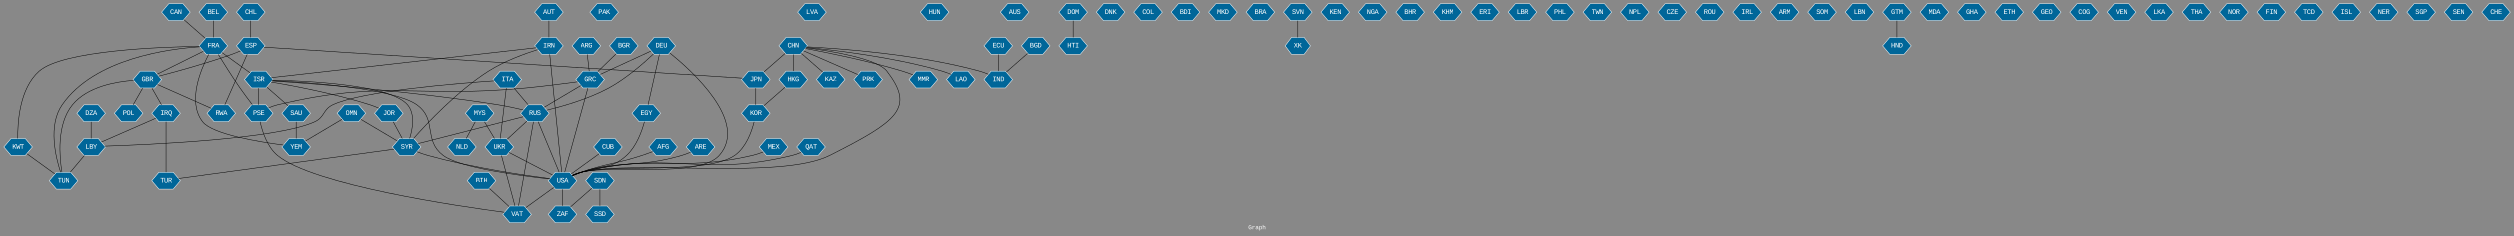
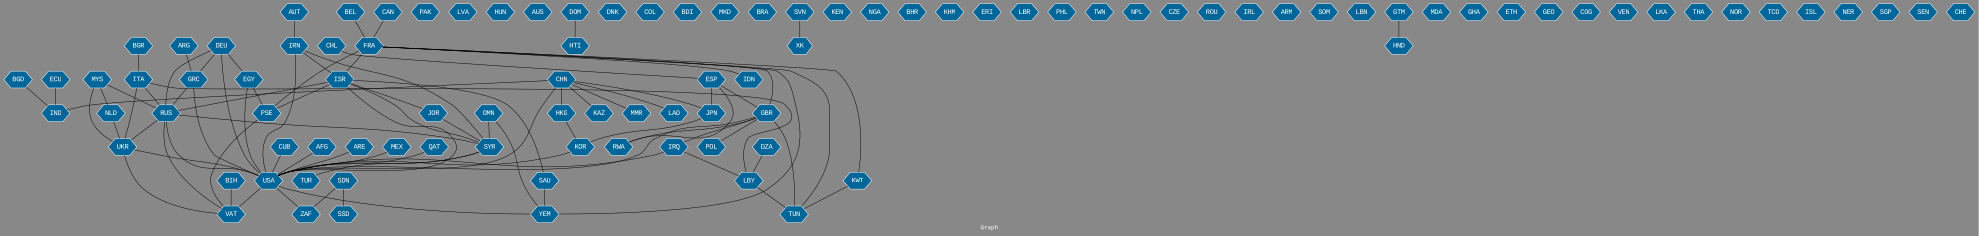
node "FIN": removed
edge "BGR" -- "GRC": now "BGR" -- "ITA"
node "IDN": added
node "PRK": removed
edge "GRC" -- "PSE": now "EGY" -- "PSE"
edge "MYS" -- "RUS": added
edge "NLD" -- "UKR": added
edge "IRQ" -- "TUR": now "IRQ" -- "USA"
edge "GBR" -- "USA": added
edge "USA" -- "YEM": added
